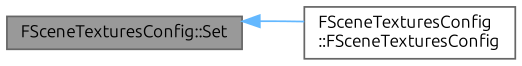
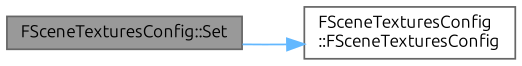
edge "FSceneTexturesConfig ::FSceneTexturesConfig" -> "FSceneTexturesConfig::Set": reversed
